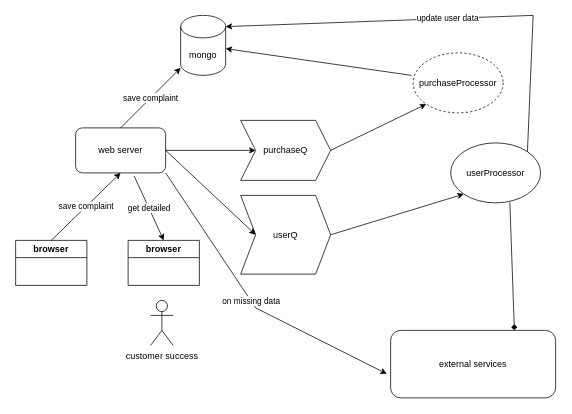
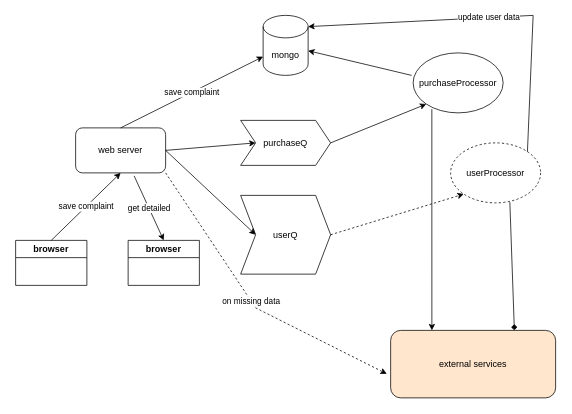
node "mongo": moved (203, 45) -> (285, 45)
node "purchaseProcessor": style dashed -> solid
node "purchaseQ": size 90x60 -> 90x45
node "userProcessor": style solid -> dashed
edge "purchaseProcessor" -> "external services": added
edge "userQ" -> "userProcessor": style solid -> dashed
edge "web server" -> "external services": style solid -> dashed
node "customer success": removed
node "external services": fillcolor #ffffff -> #ffe6cc
